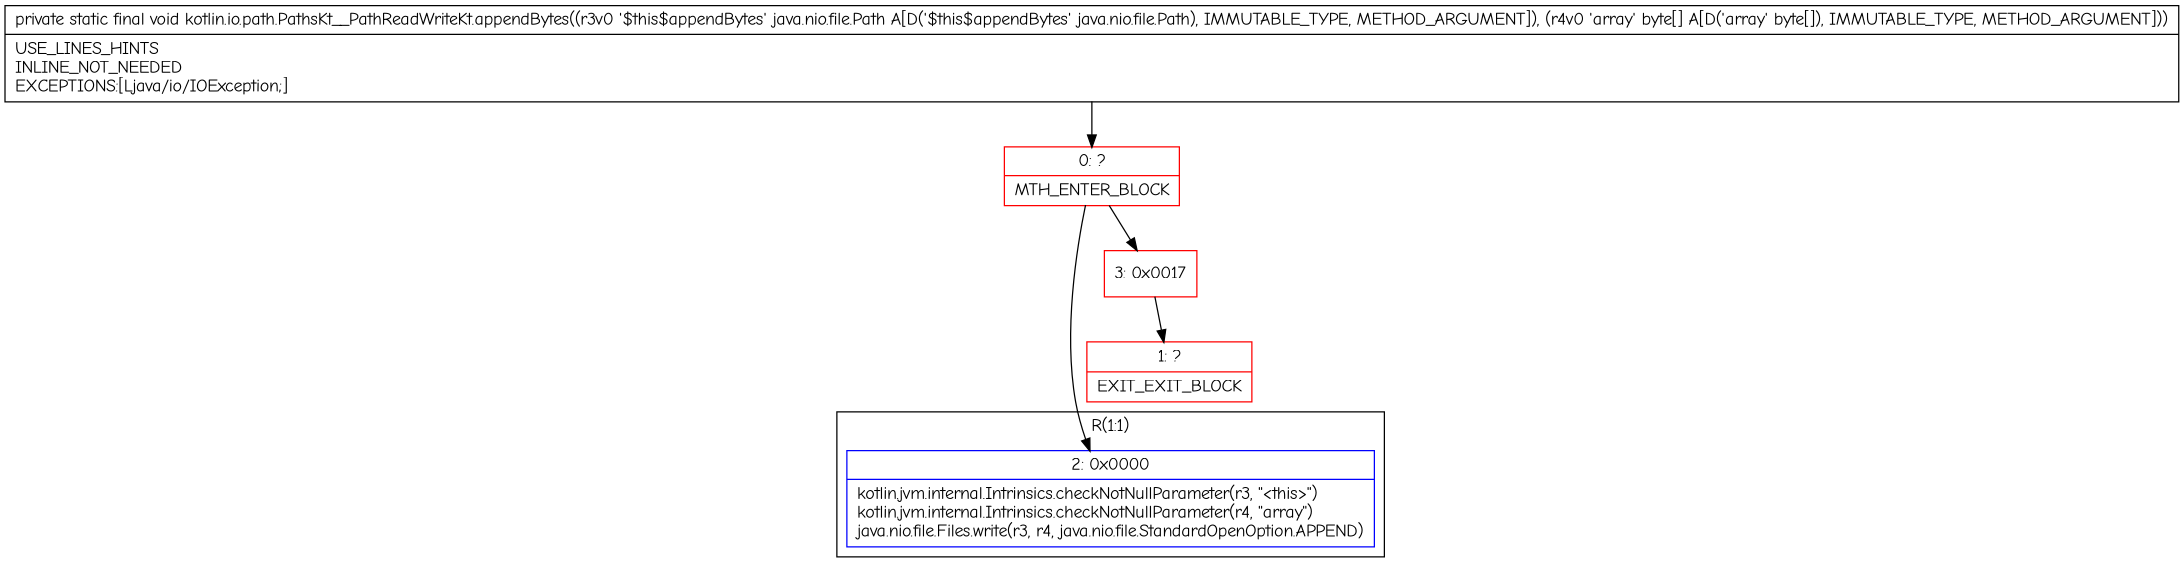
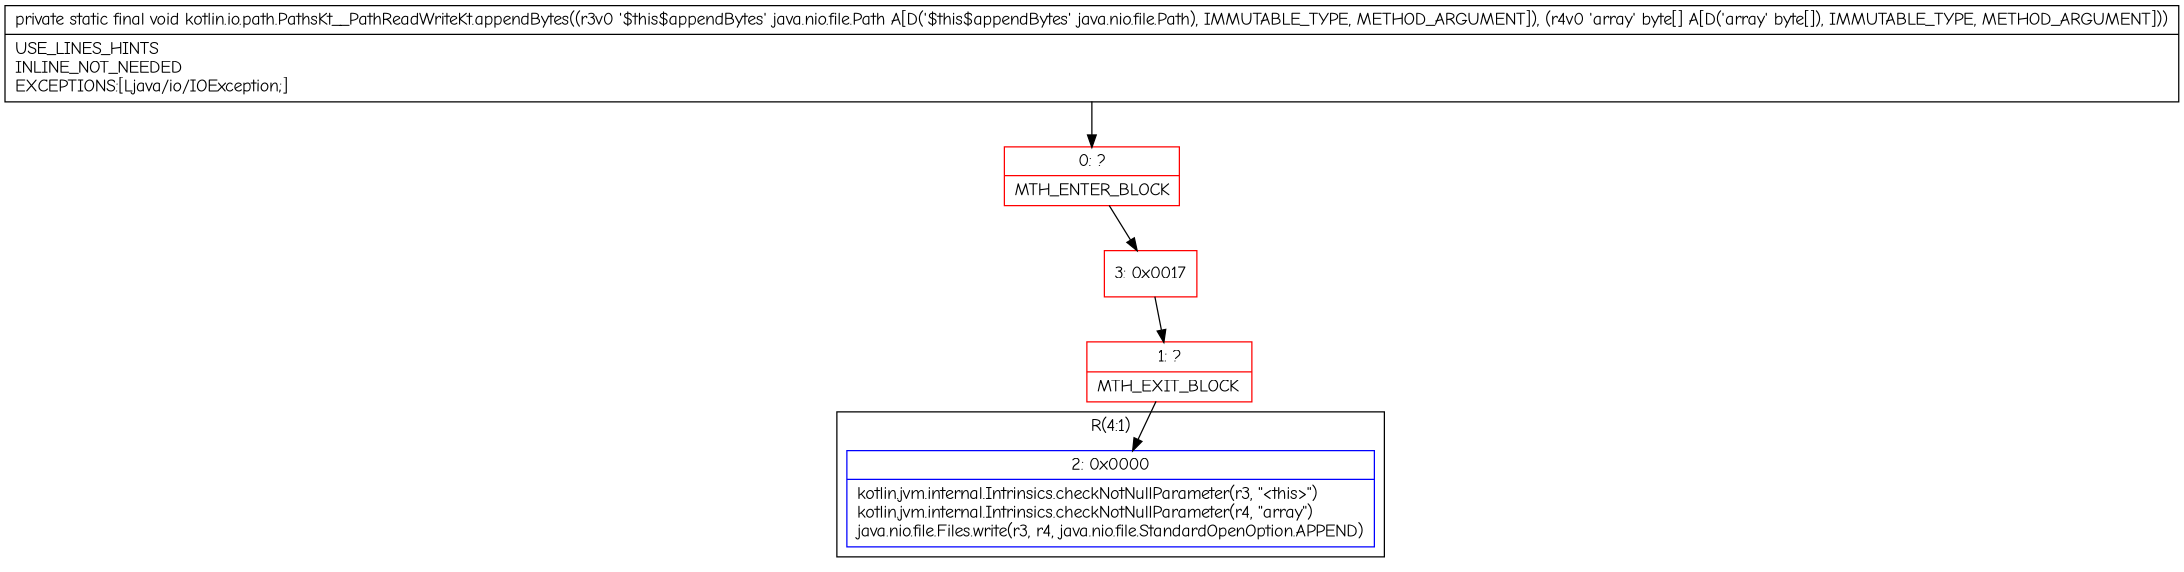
edge "0: ?" -> "2: 0x0000": now "1: ?" -> "2: 0x0000"
node "1: ?": text "EXIT_EXIT_BLOCK" -> "MTH_EXIT_BLOCK"
cluster "R(1:1)": label "R(1:1)" -> "R(4:1)"
